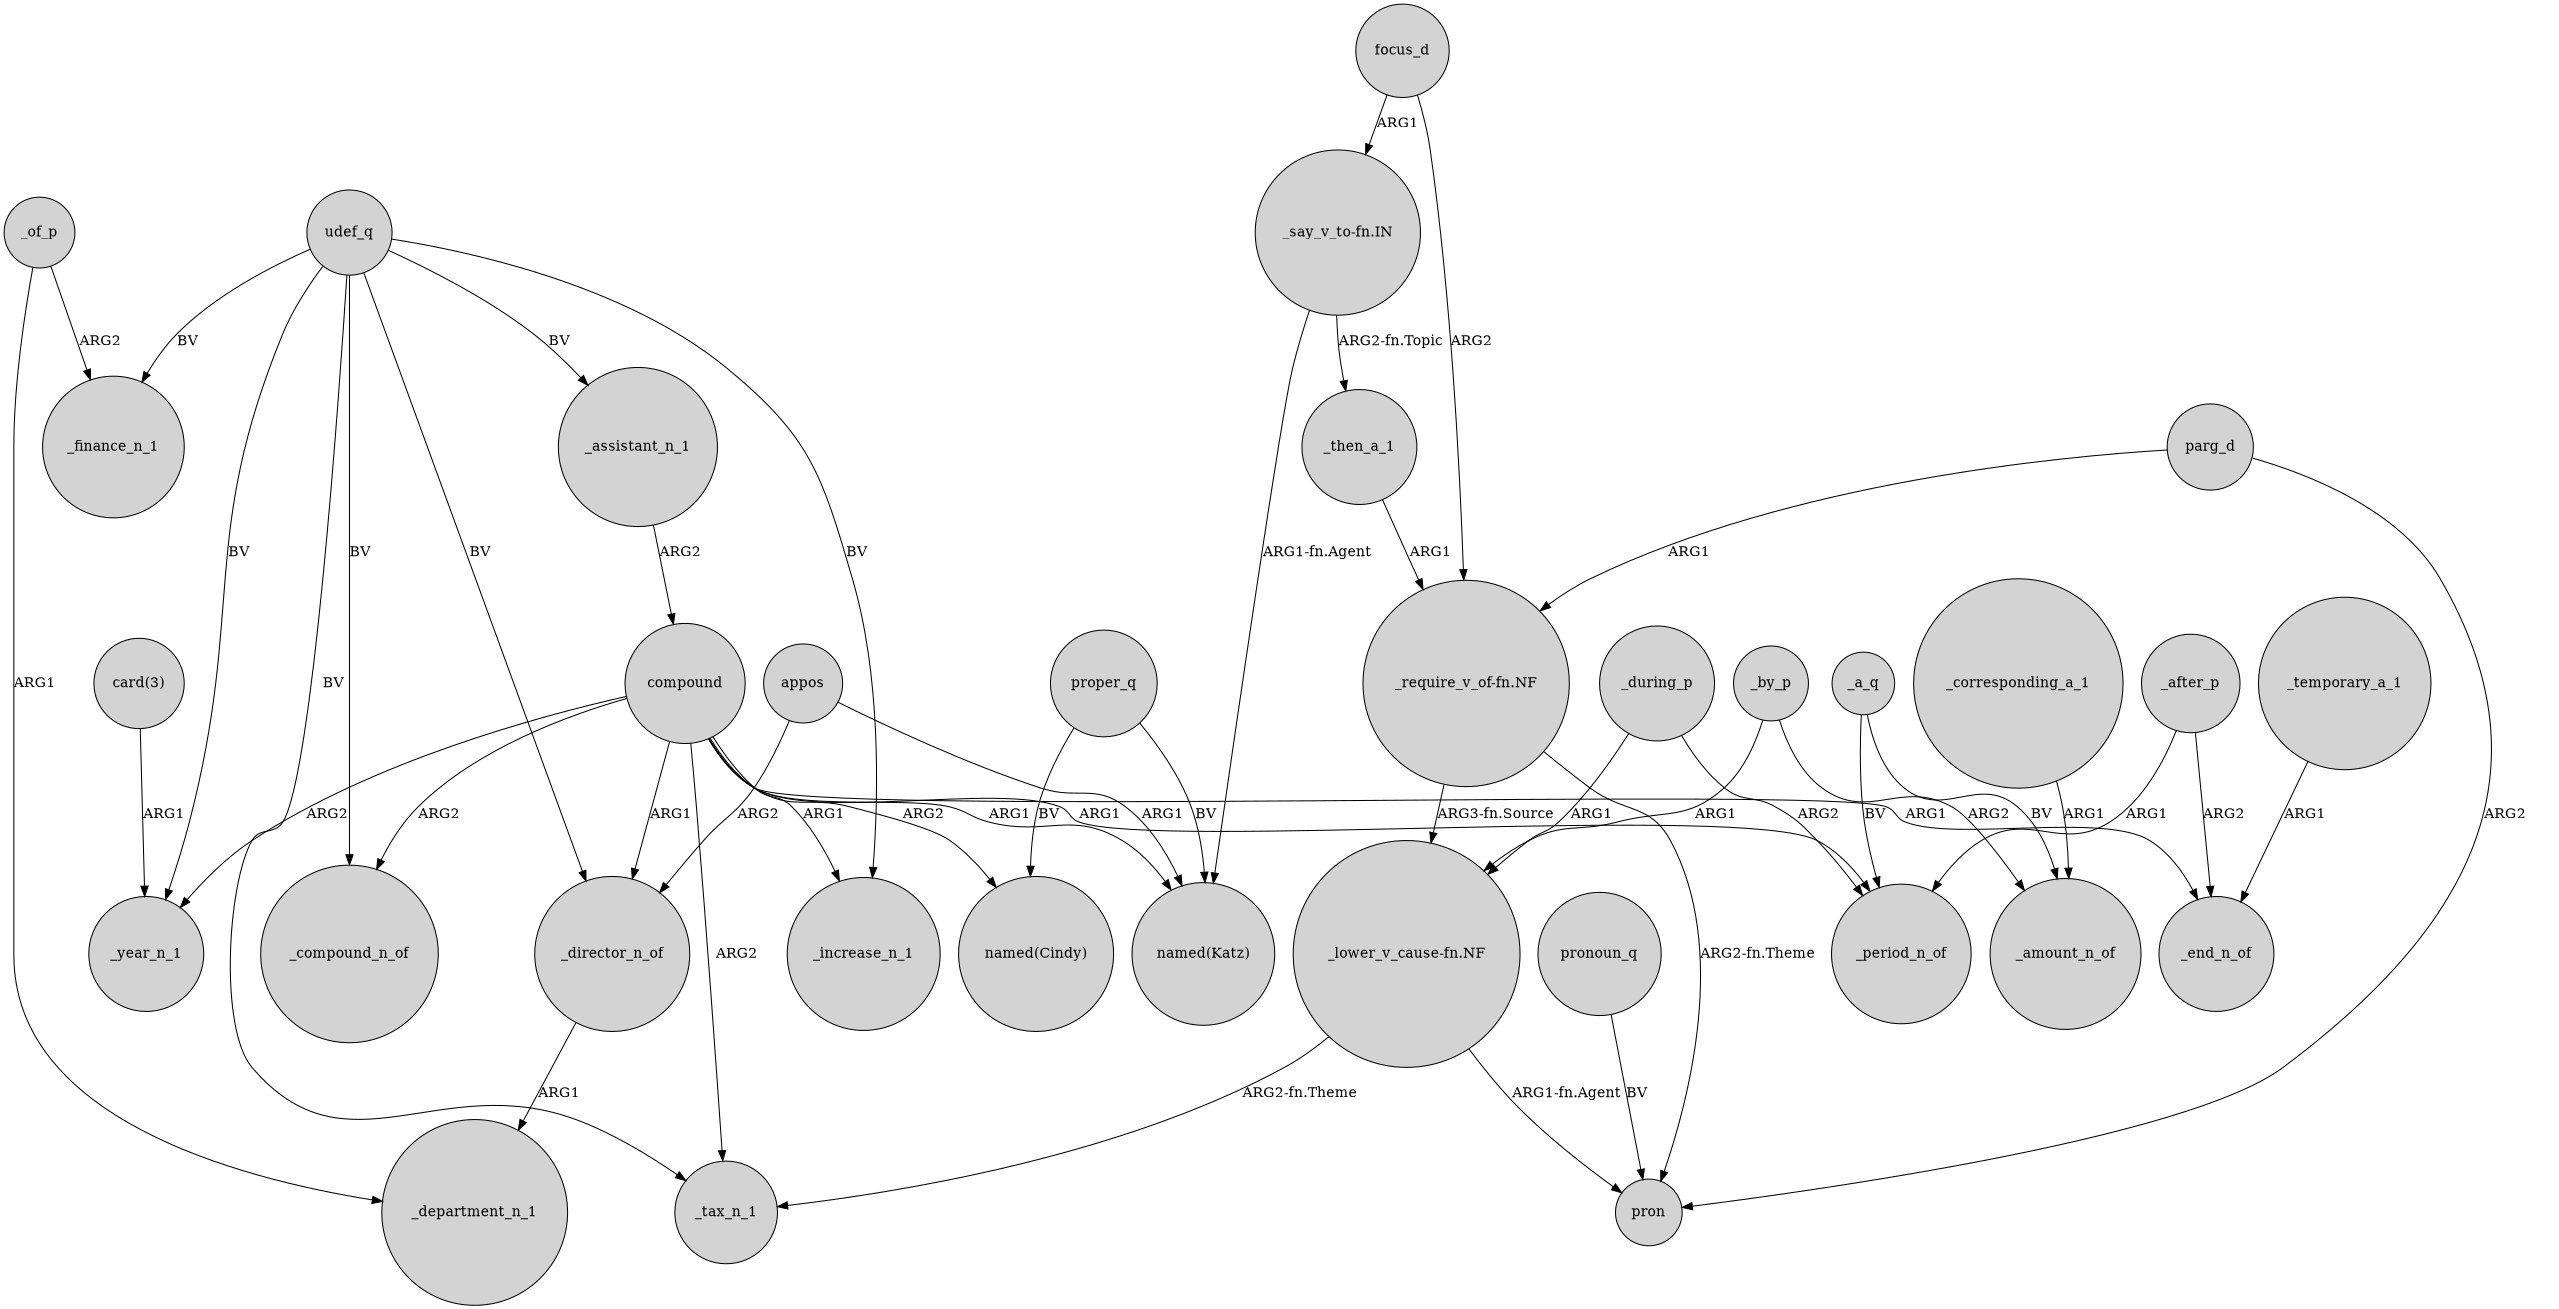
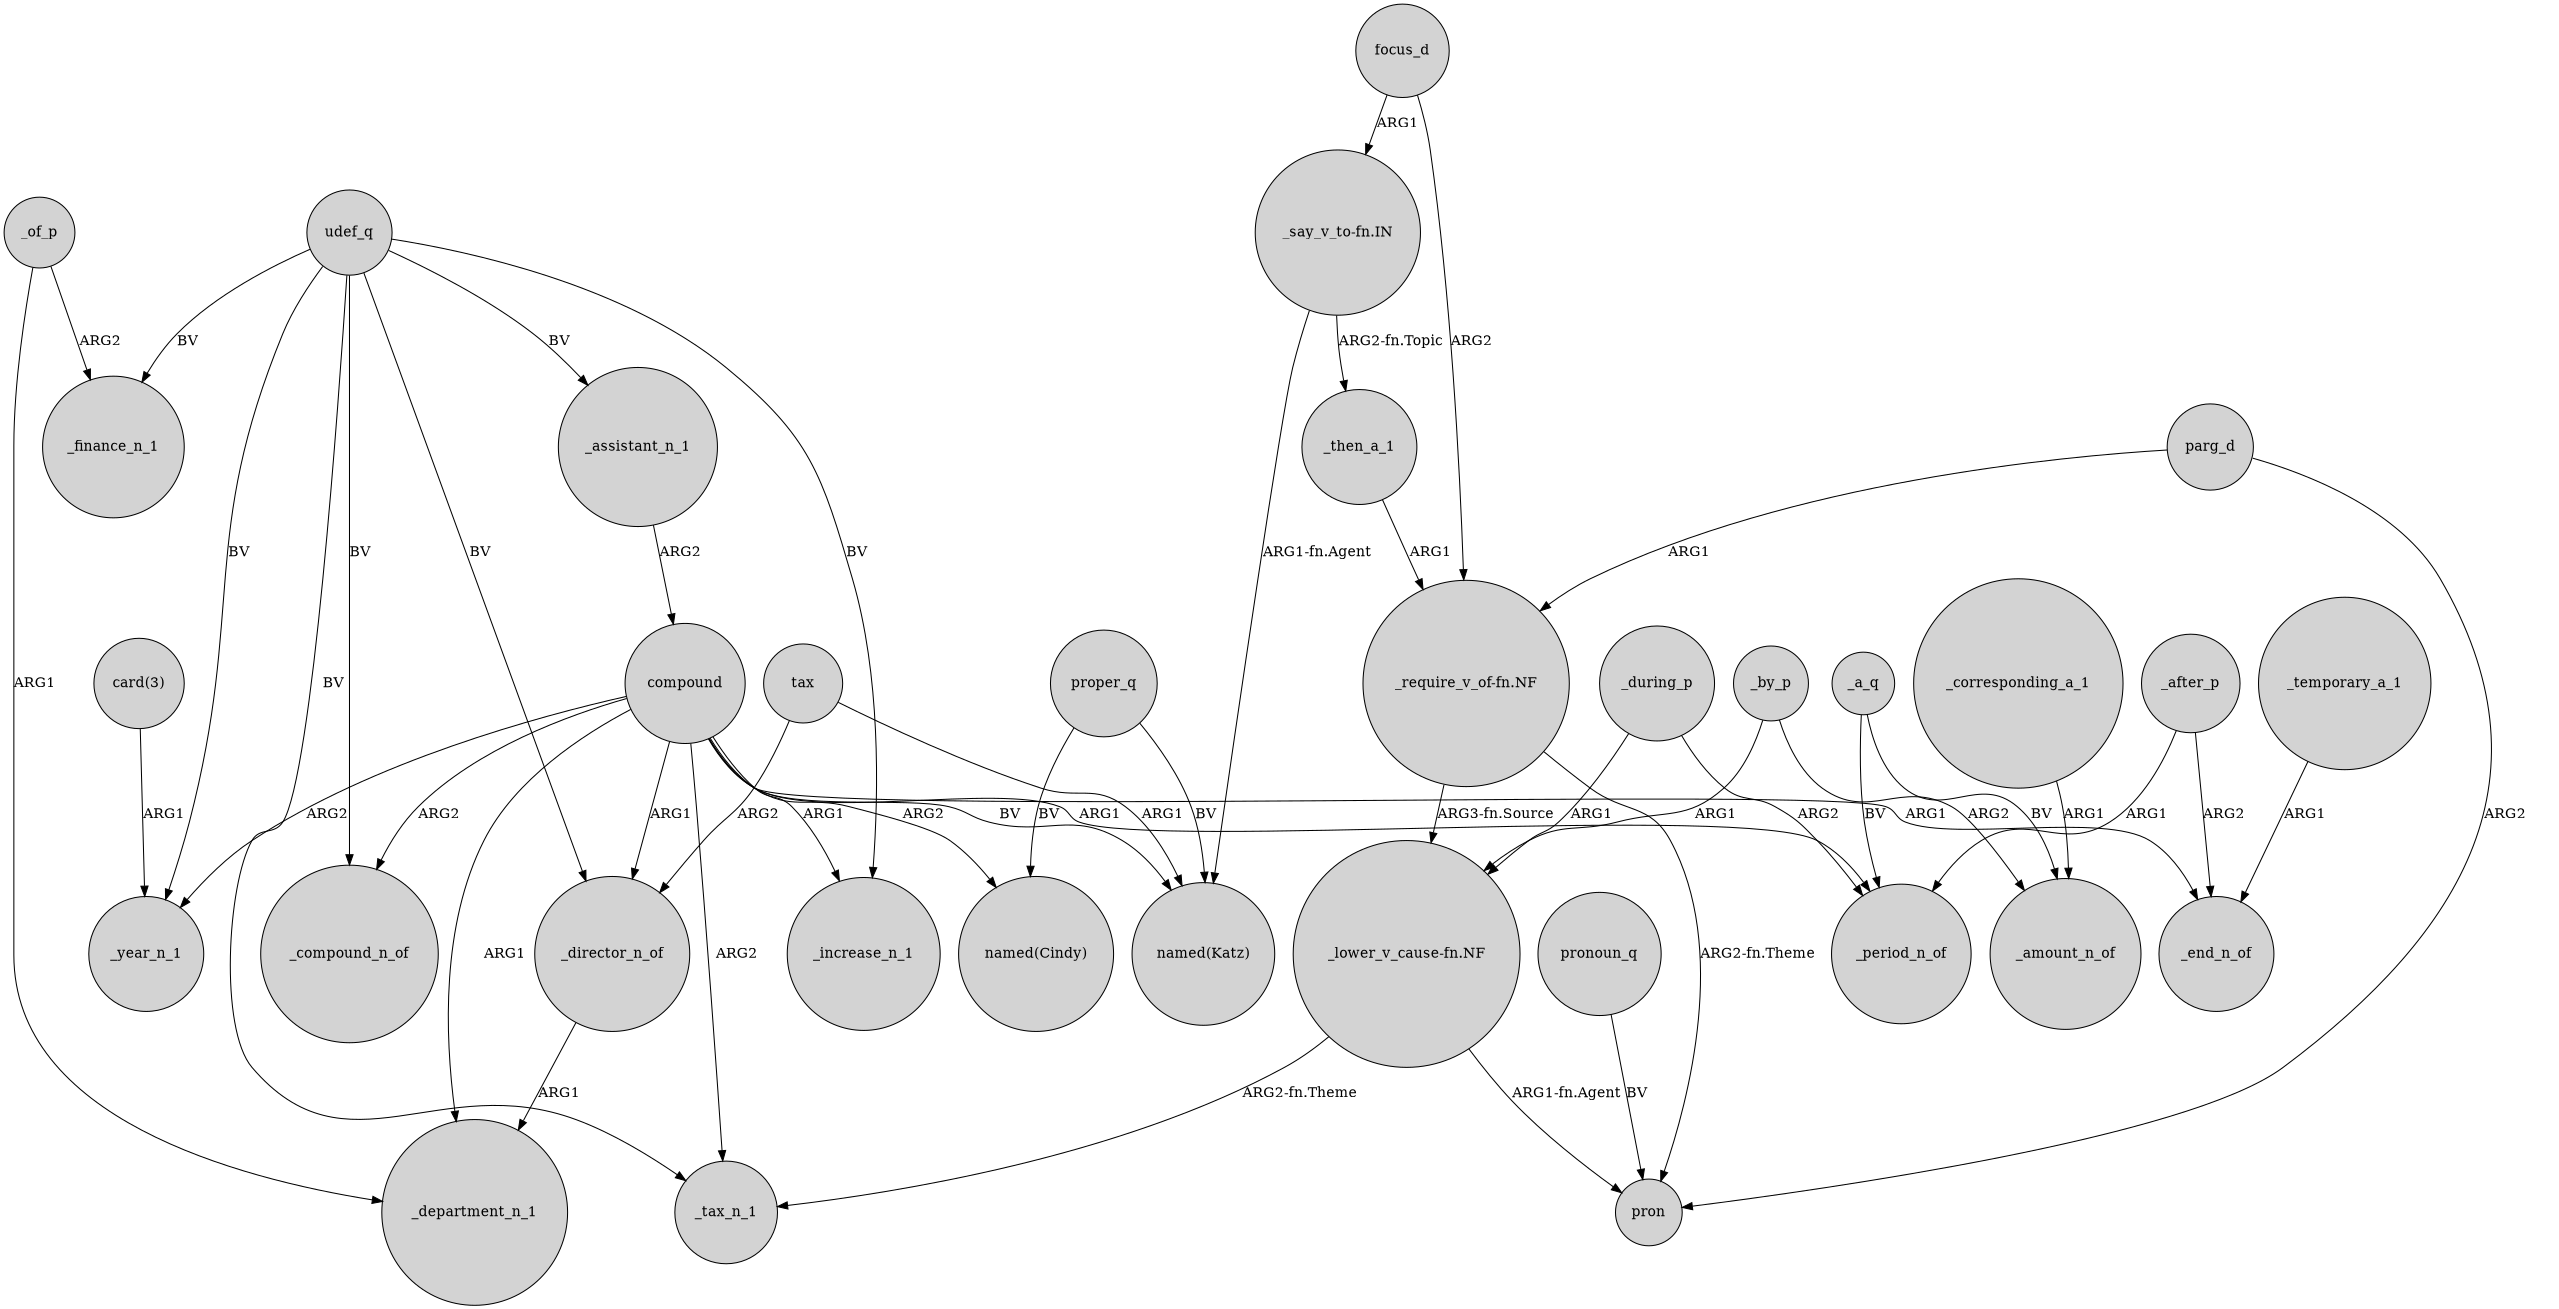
node "appos": label "appos" -> "tax"
edge "compound" -> "named(Katz)": label "ARG1" -> "BV"
edge "compound" -> "_department_n_1": added, label "ARG1"
